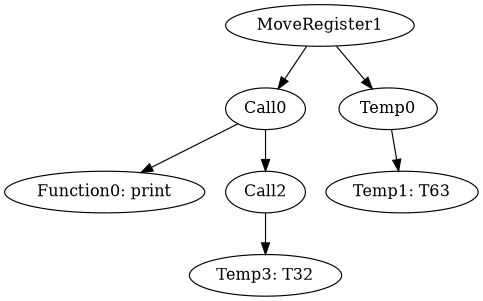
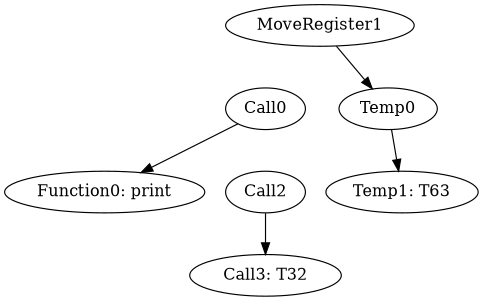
edge "MoveRegister1" -> "Call0": removed
edge "Call0" -> "Call2": removed
node "Temp3: T32": label "Temp3: T32" -> "Call3: T32"
